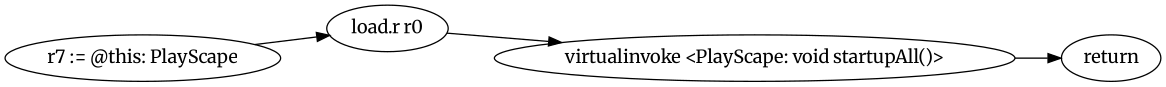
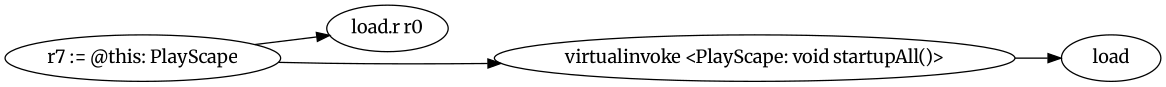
edge "load.r r0" -> "virtualinvoke <PlayScape: void startupAll()>": now "r7 := @this: PlayScape" -> "virtualinvoke <PlayScape: void startupAll()>"
node "return": label "return" -> "load"
